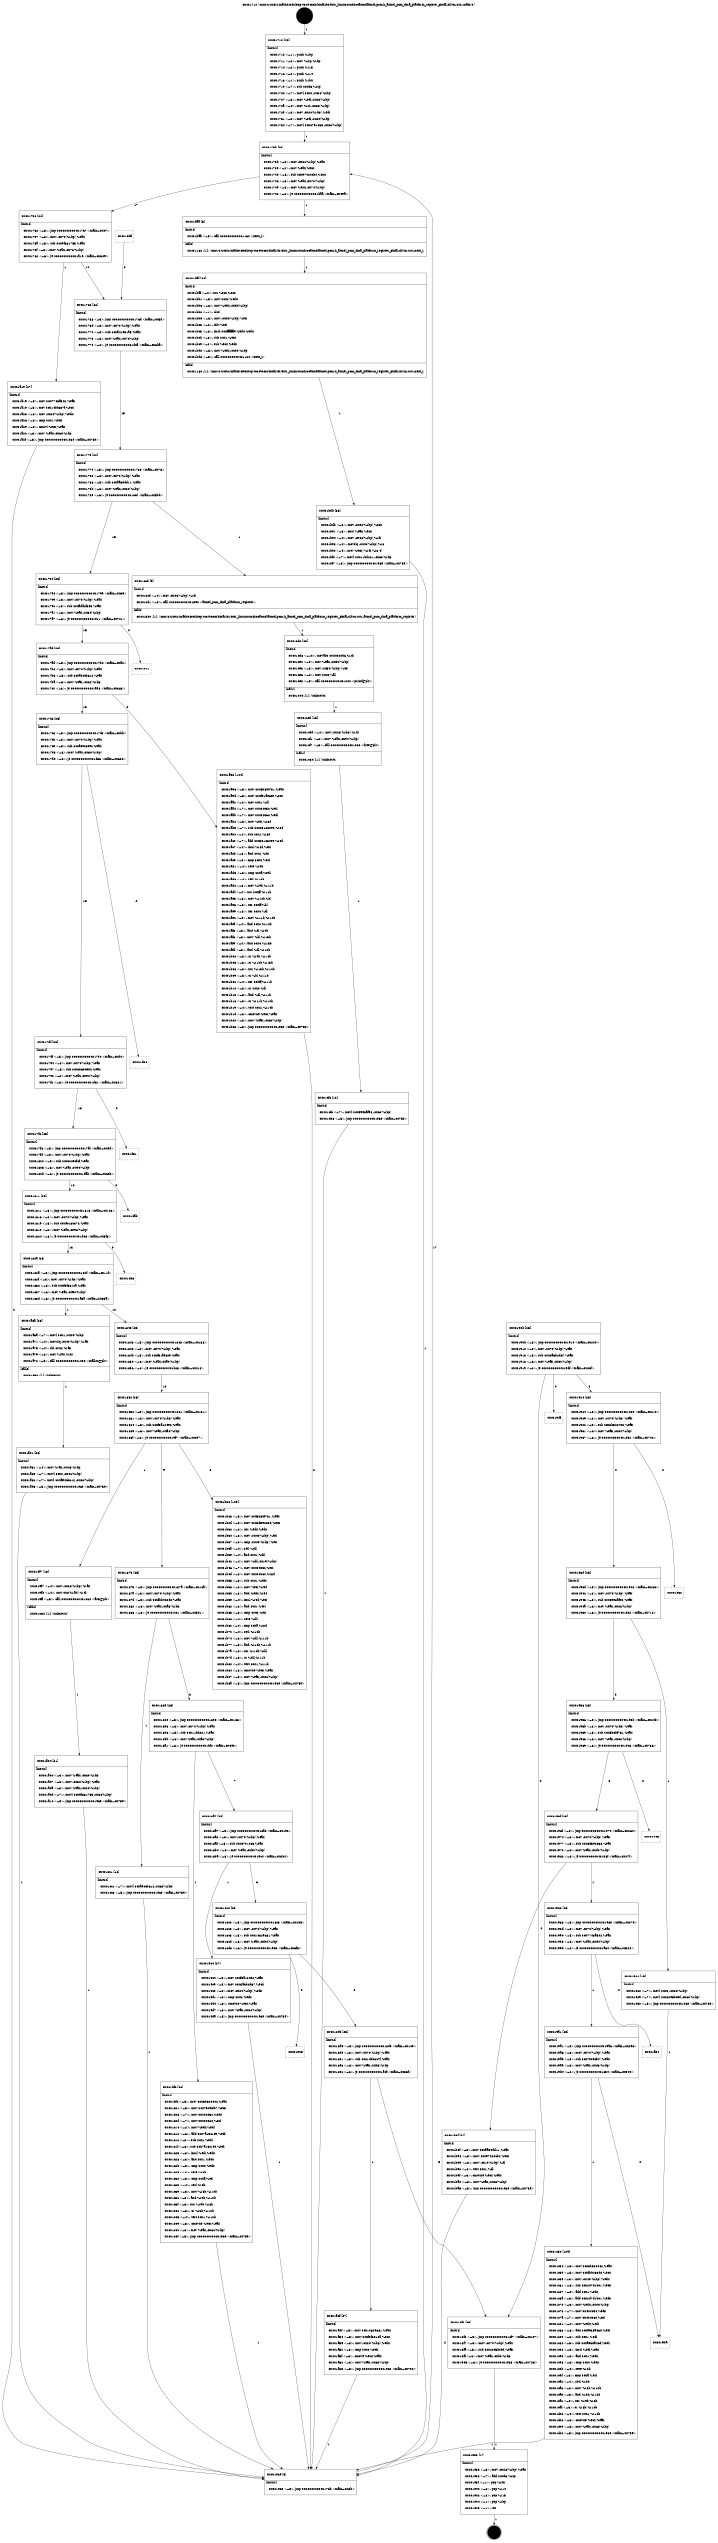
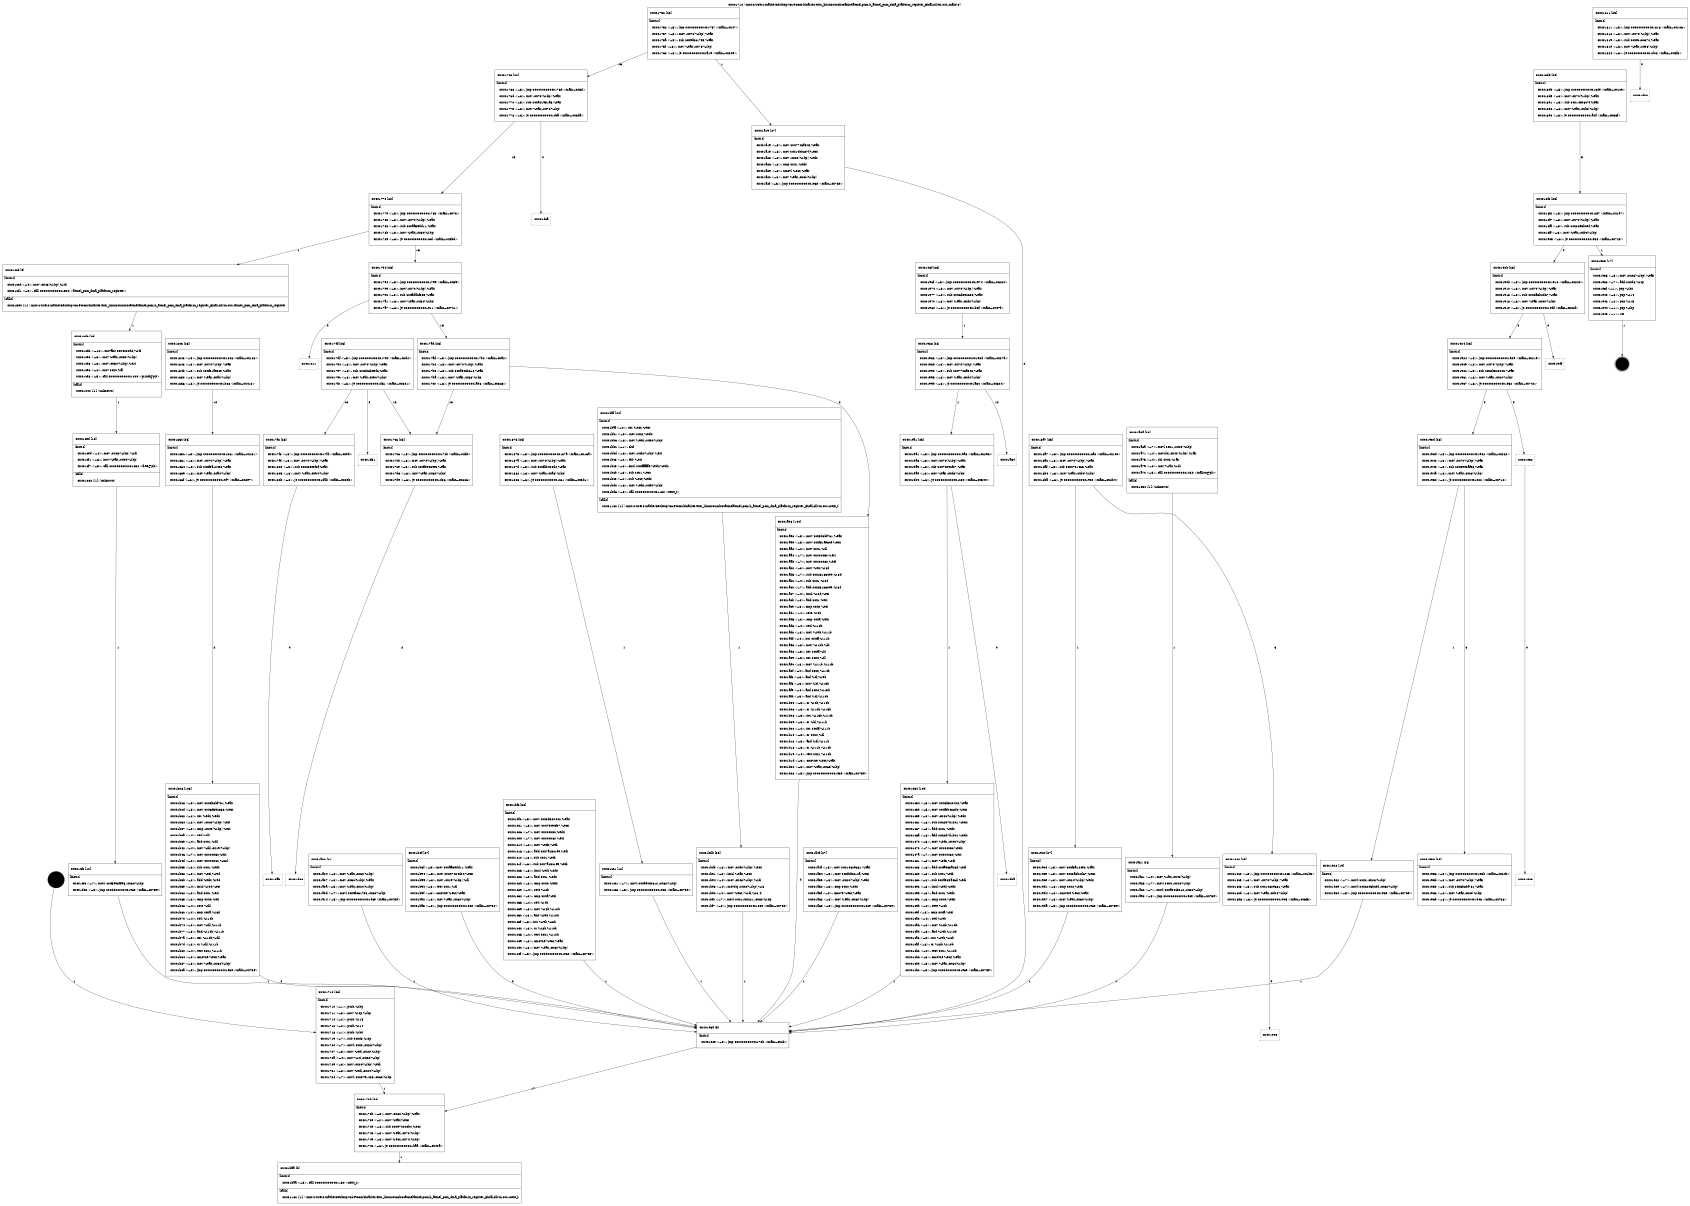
edge "0x40173b [23]" -> "0x401752 [22]": removed, label "17"
edge "0x401baa [5]" -> "0x401baf [44]": removed, label "1"
edge "0x401dca" -> "0x401768 [22]": reversed
edge "0x4017c6 [25]" -> "0x4017df [25]": reversed
edge "0x401b28 [103]" -> "0x401e6e [5]": added, label "2"
edge "0x4017f8 [25]" -> "0x401811 [25]": removed, label "13"
node "0x40182a [25]": removed
edge "0x40185c [25]" -> "0x401875 [25]": removed, label "9"
node "0x4019f7 [13]": removed
node "0x40188e [25]": removed
edge "0x401956 [25]" -> "0x40196f [25]": removed, label "3"
edge "0x401956 [25]" -> "0x401e46": now "0x401e52" -> "0x401e46"
edge "0x40190b [25]" -> "0x4018f2 [25]": reversed
edge "0x4018c0 [25]" -> "0x4018d9 [25]": removed, label "6"
edge "0x40196f [25]" -> "0x401b8f [27]": removed, label "2"
edge "0x401988 [25]" -> "0x401a34": label " 0" -> " 12"
edge "0x401e22 [19]" -> "0x4019ba": now "0x401e22 [19]" -> "0x401e6e [5]"
edge "0x4018d9 [25]" -> "0x401a4f [27]": removed, label "1"
